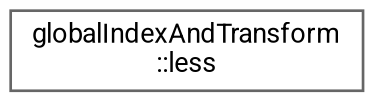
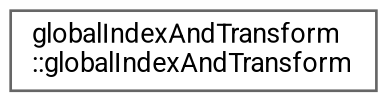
node "globalIndexAndTransform ::less": label "globalIndexAndTransform ::less" -> "globalIndexAndTransform ::globalIndexAndTransform"
